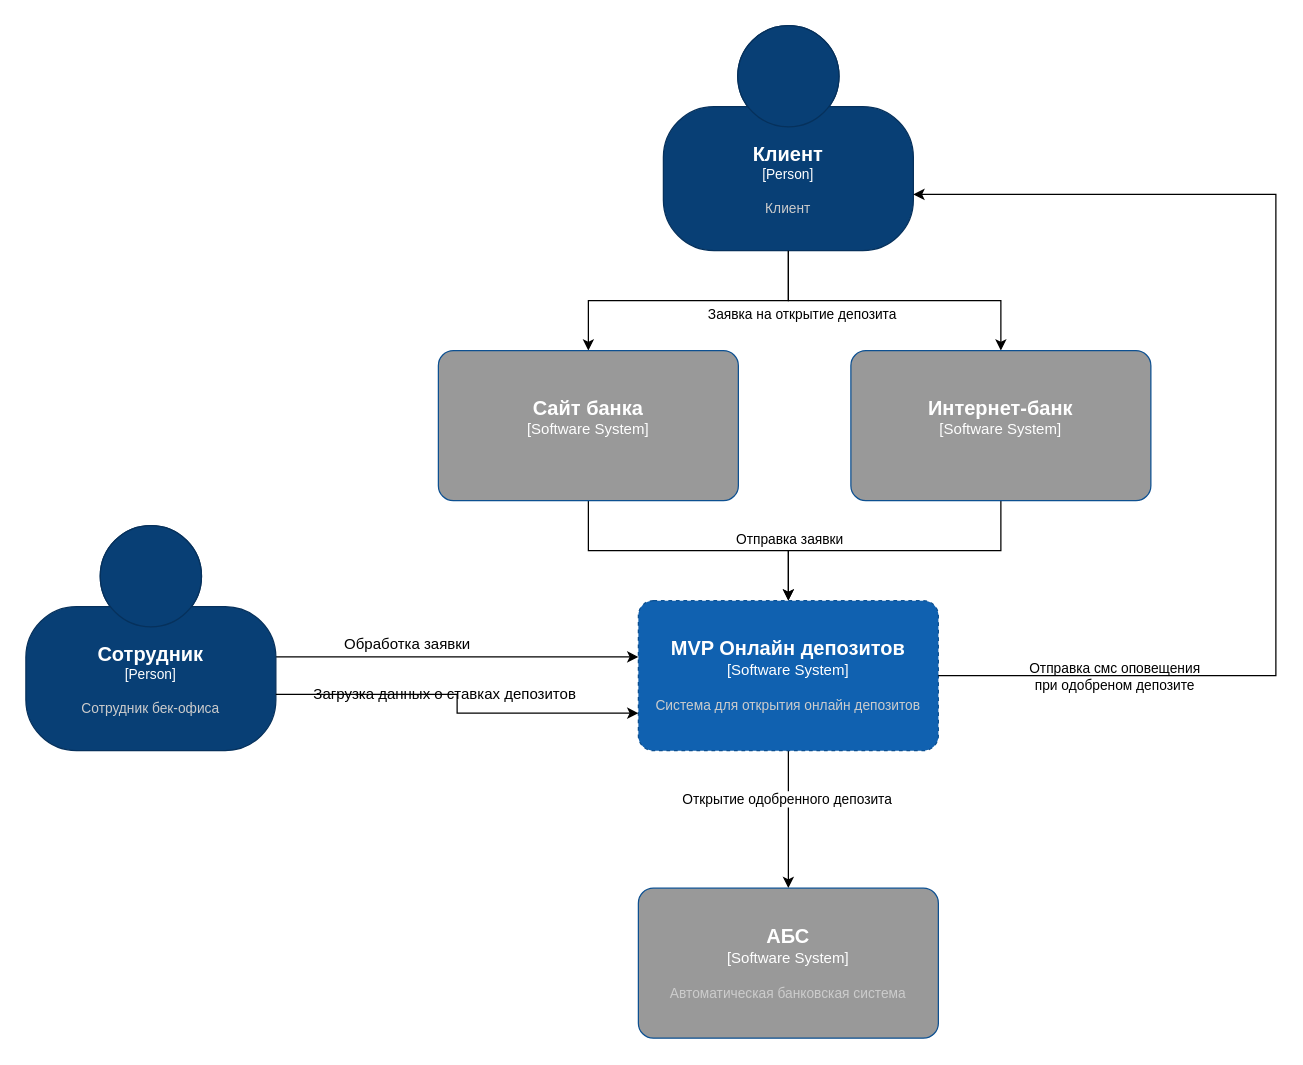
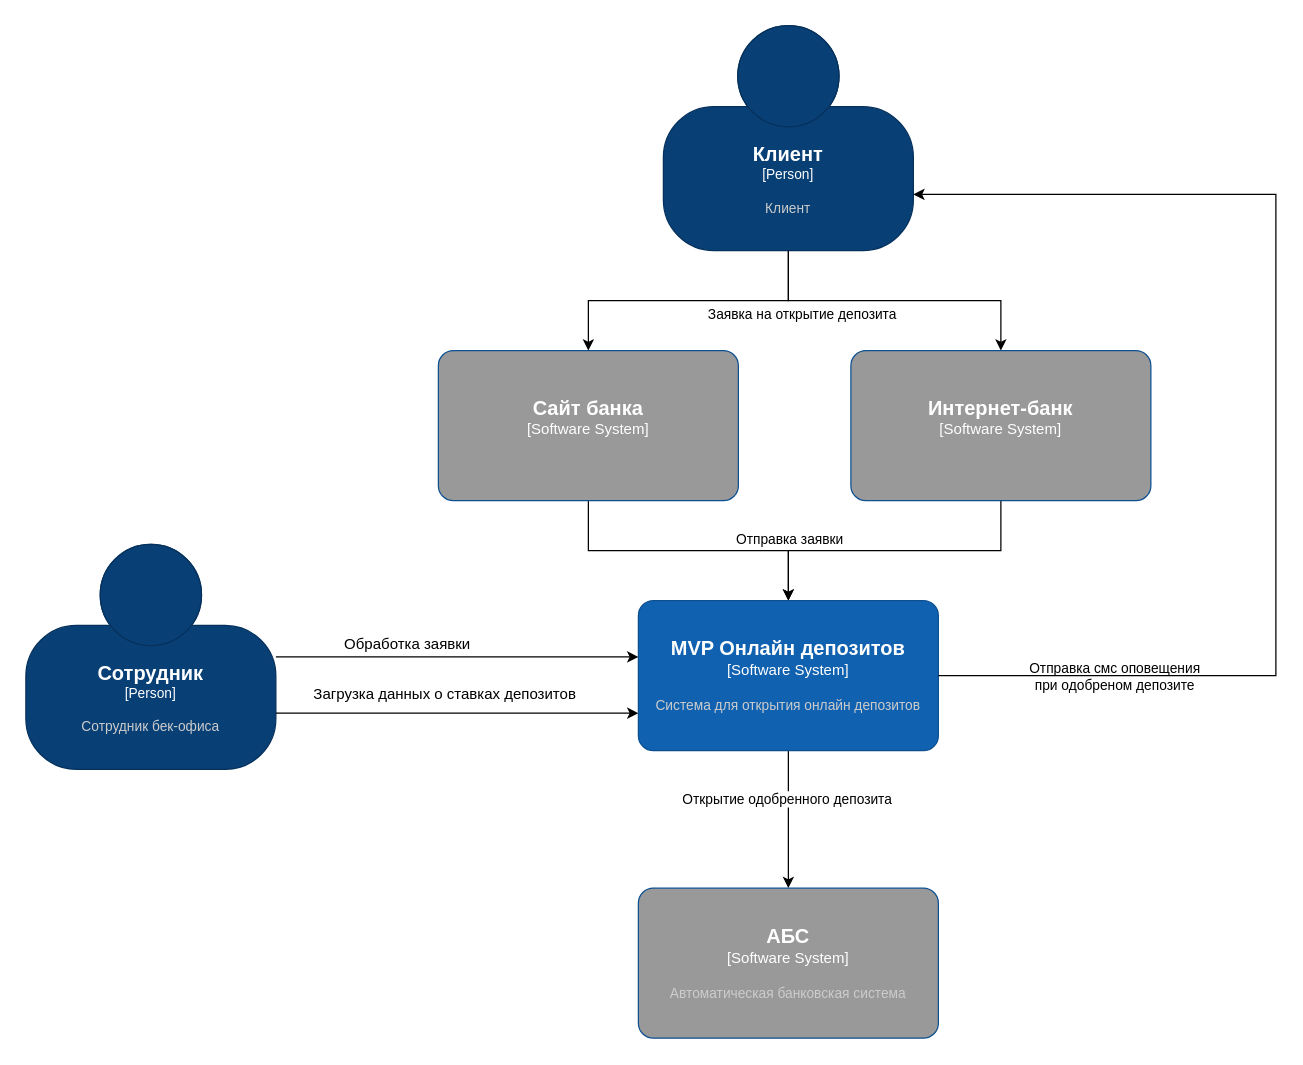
node "Сотрудник [Person] Сотрудник бек-офиса": moved (151, 638) -> (151, 657)
node "MVP Онлайн депозитов [Software System] Система для открытия онлайн депозитов": style dashed -> solid
